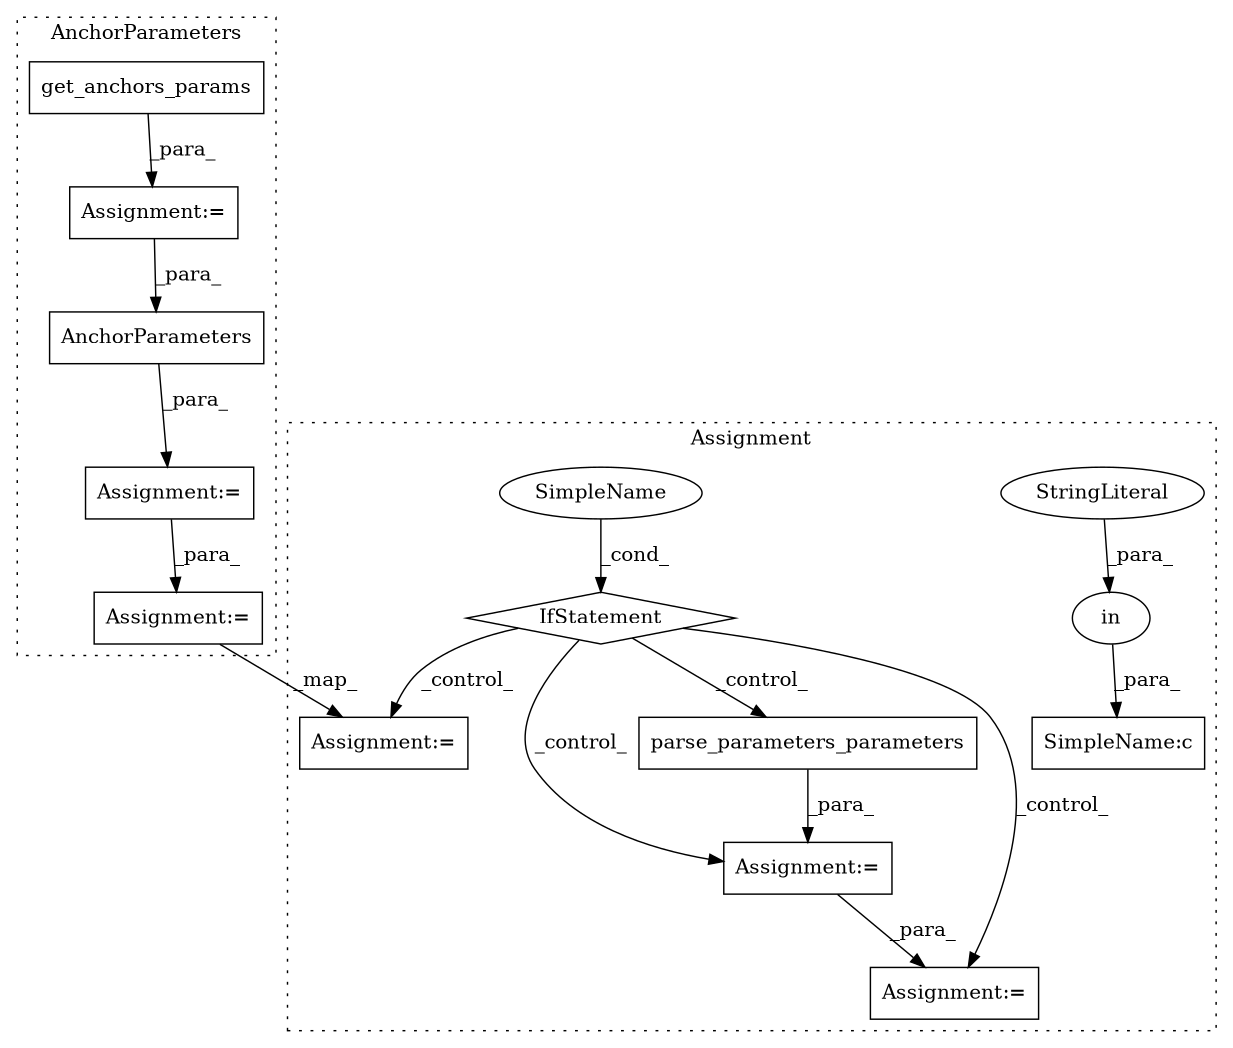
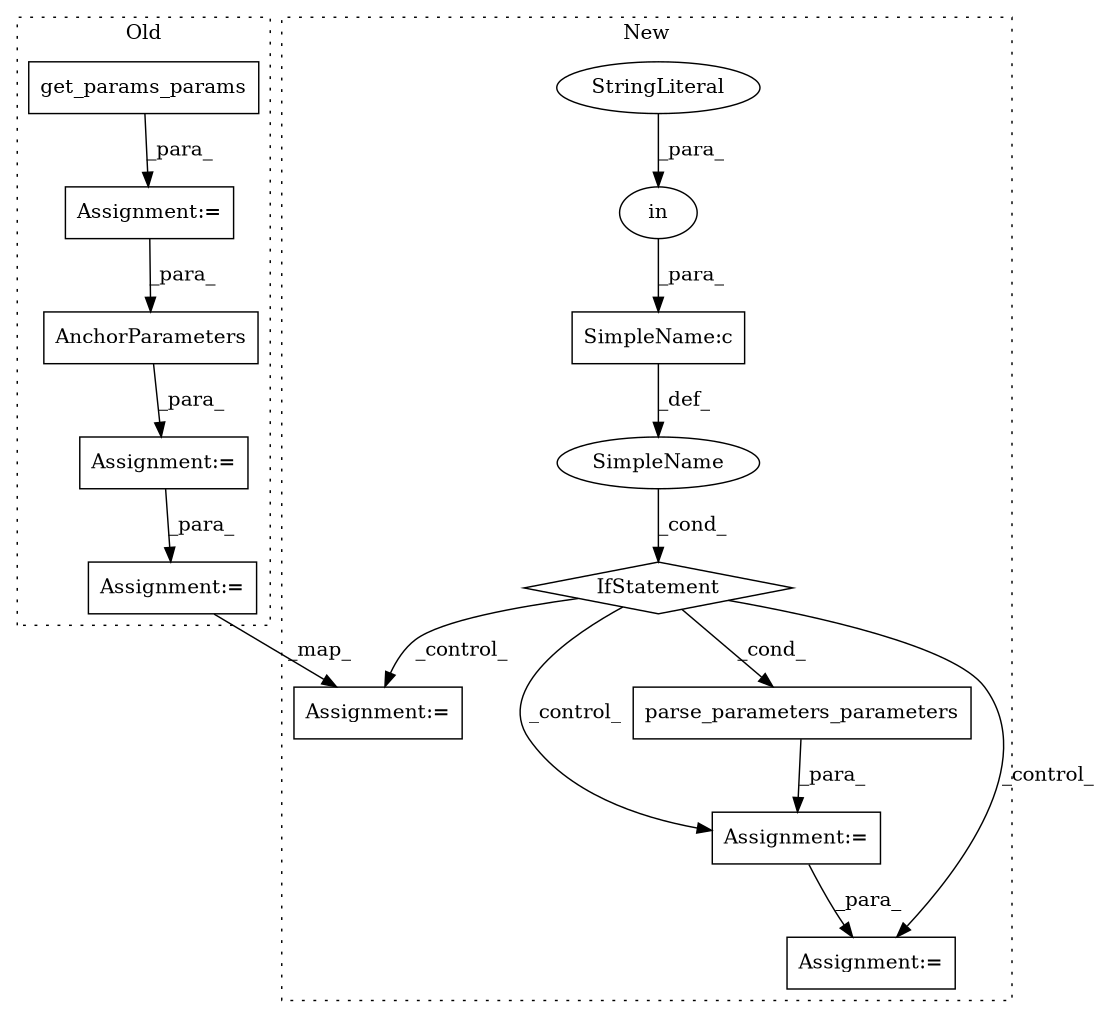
cluster "AnchorParameters": label "AnchorParameters" -> "Old"
node "get_anchors_params": label "get_anchors_params" -> "get_params_params"
edge "SimpleName:c" -> "SimpleName": added, label "_def_"
cluster "Assignment": label "Assignment" -> "New"
edge "IfStatement" -> "parse_parameters_parameters": label "_control_" -> "_cond_"
